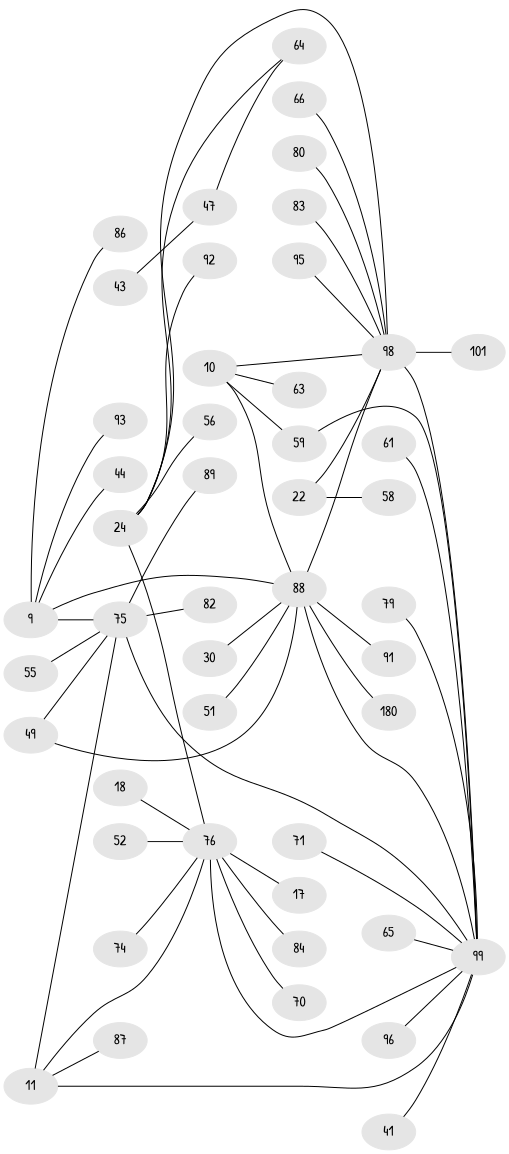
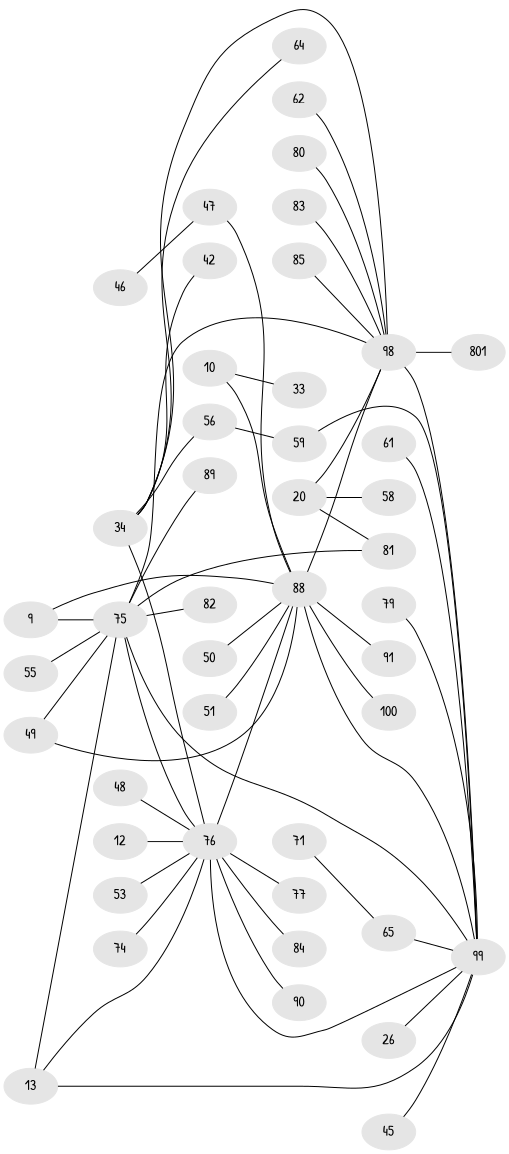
node "66": label "66" -> "62"
edge "64" -- "47": now "88" -- "47"
node "86": removed
node "92": label "92" -> "42"
node "95": label "95" -> "85"
node "43": label "43" -> "46"
node "101": label "101" -> "801"
edge "98" -- "10": now "98" -- "75"
node "63": label "63" -> "33"
edge "10" -- "59": now "56" -- "59"
node "93": removed
node "44": removed
node "22": label "22" -> "20"
node "24": label "24" -> "34"
node "81": added
node "30": label "30" -> "50"
edge "88" -- "76": added
node "180": label "180" -> "100"
edge "75" -- "76": added
node "18": label "18" -> "48"
node "52": label "52" -> "12"
edge "71" -- "99": now "71" -- "65"
node "53": added
node "17": label "17" -> "77"
node "70": label "70" -> "90"
node "87": removed
node "96": label "96" -> "26"
node "11": label "11" -> "13"
node "41": label "41" -> "45"
